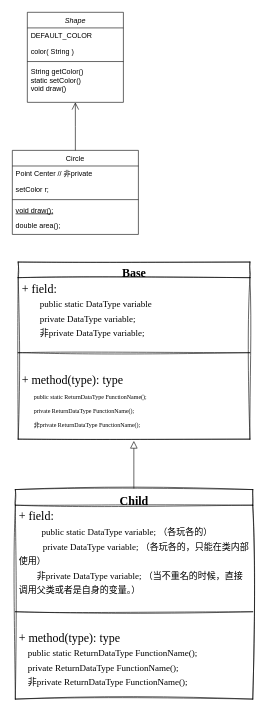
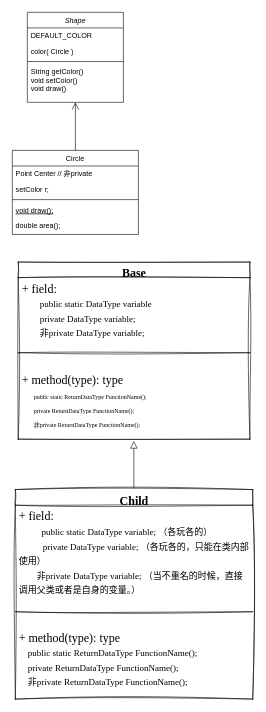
node "color( String )": label "color( String )" -> "color( Circle )"
node "String getColor() static setColor() void draw()": label "String getColor() static setColor() void draw()" -> "String getColor() void setColor() void draw()"
